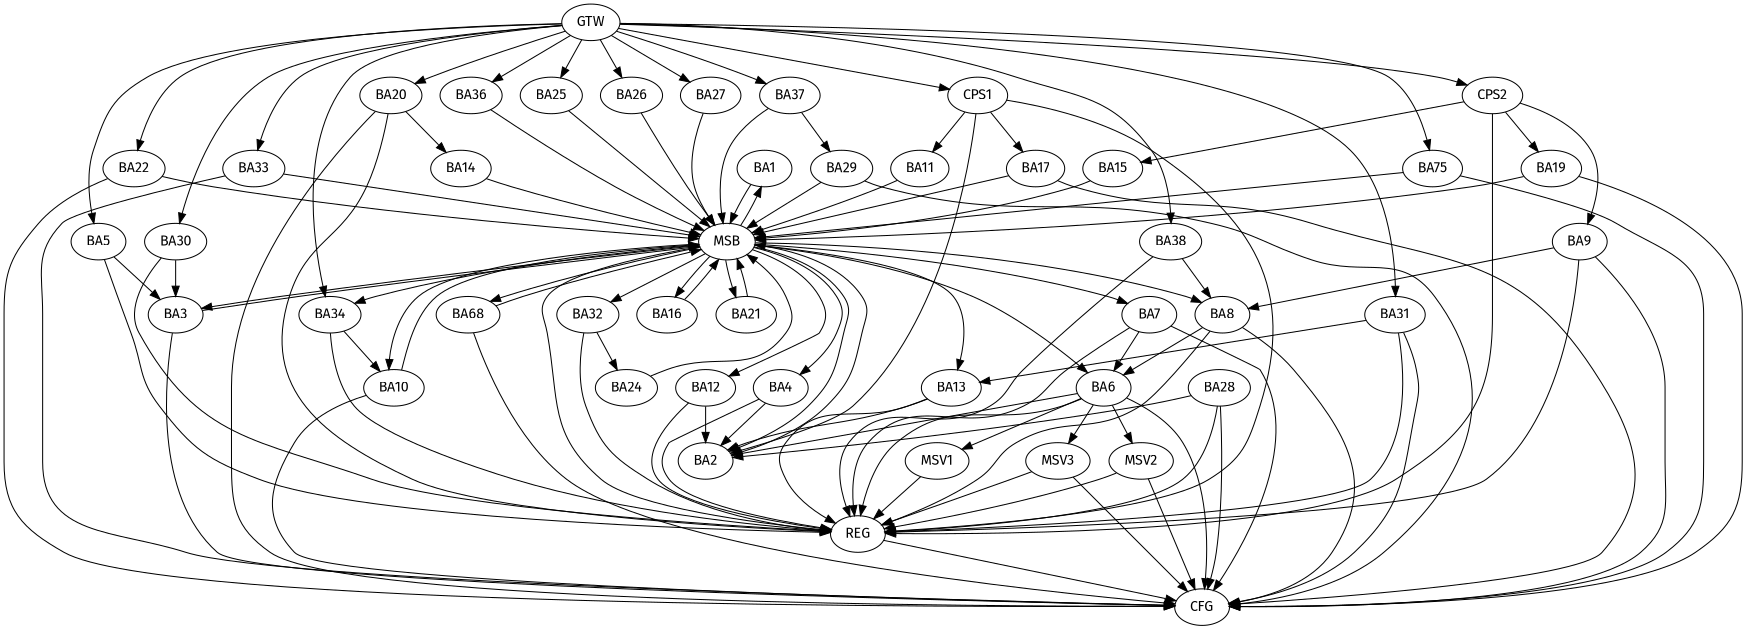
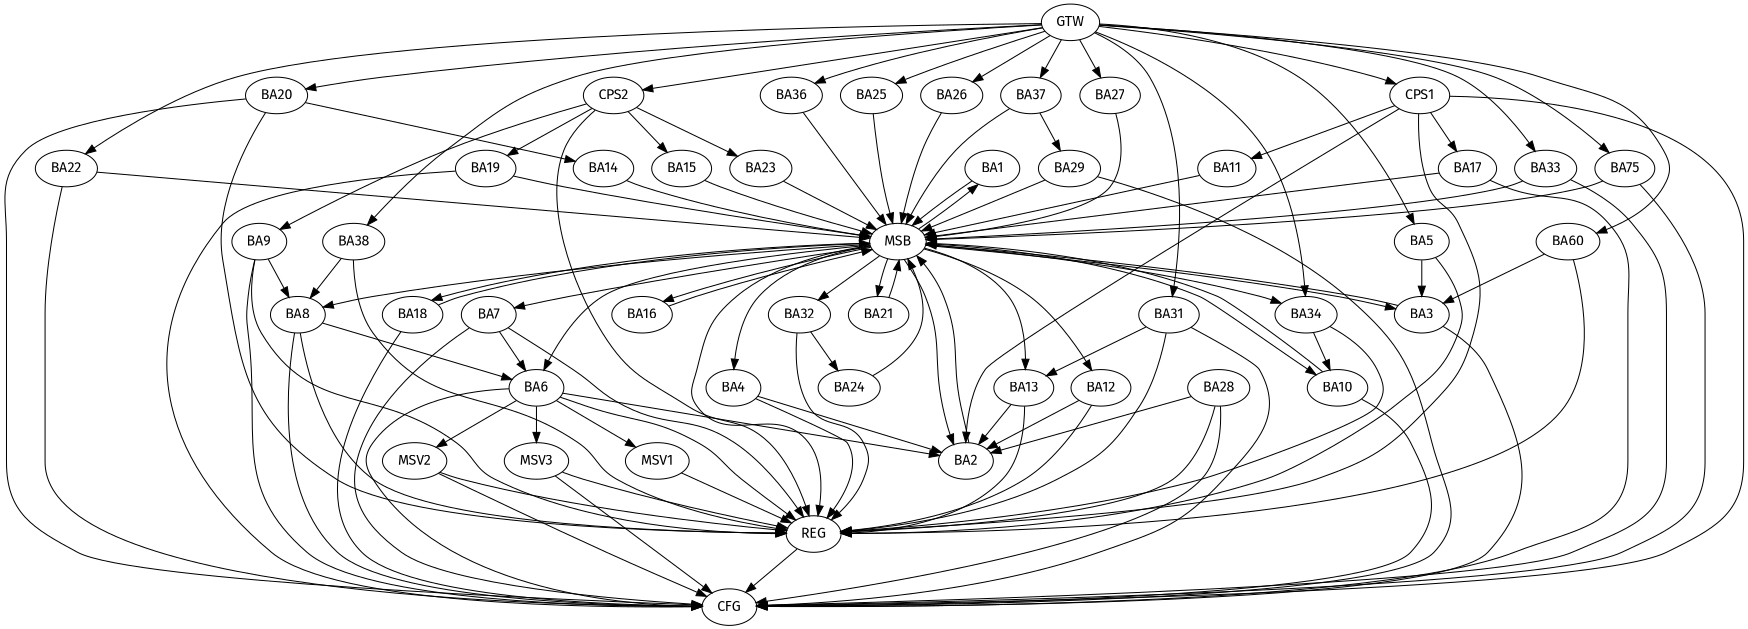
node "BA23": added
node "BA30": label "BA30" -> "BA60"
node "BA68": label "BA68" -> "BA18"
edge "CPS1" -> "CFG": added
